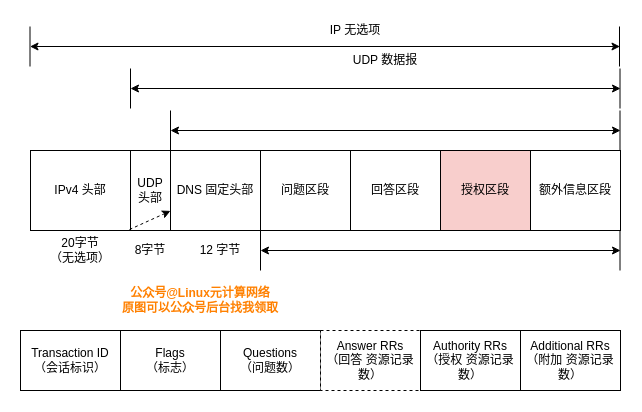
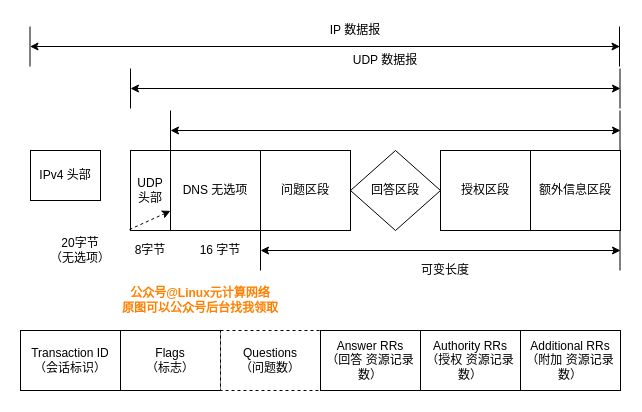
node "IP 无选项": label "IP 无选项" -> "IP 数据报"
node "IPv4 头部": size 100x80 -> 70x50
node "DNS 固定头部": label "DNS 固定头部" -> "DNS 无选项"
node "回答区段": shape rectangle -> diamond
node "授权区段": fillcolor #f8cecc -> #ffffff
node "12 字节": label "12 字节" -> "16 字节"
node "可变长度": added
node "Questions （问题数）": style solid -> dashed
node "Answer RRs （回答 资源记录数）": style dashed -> solid
